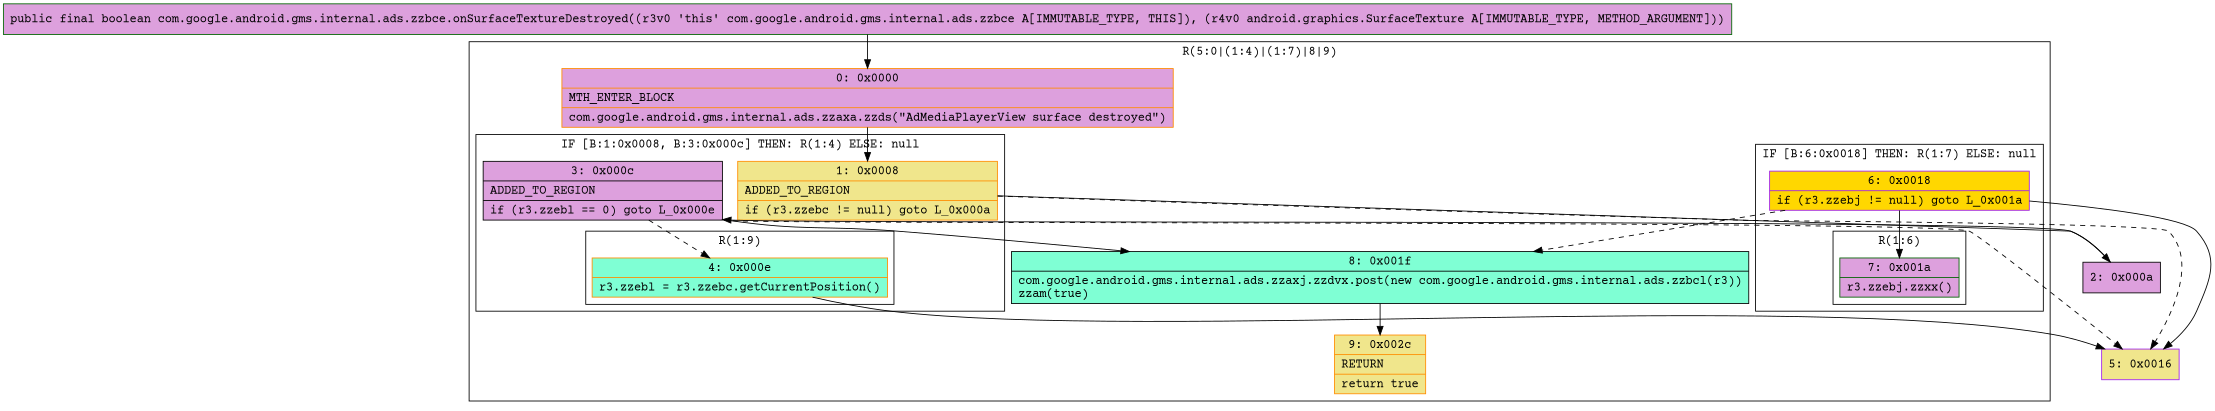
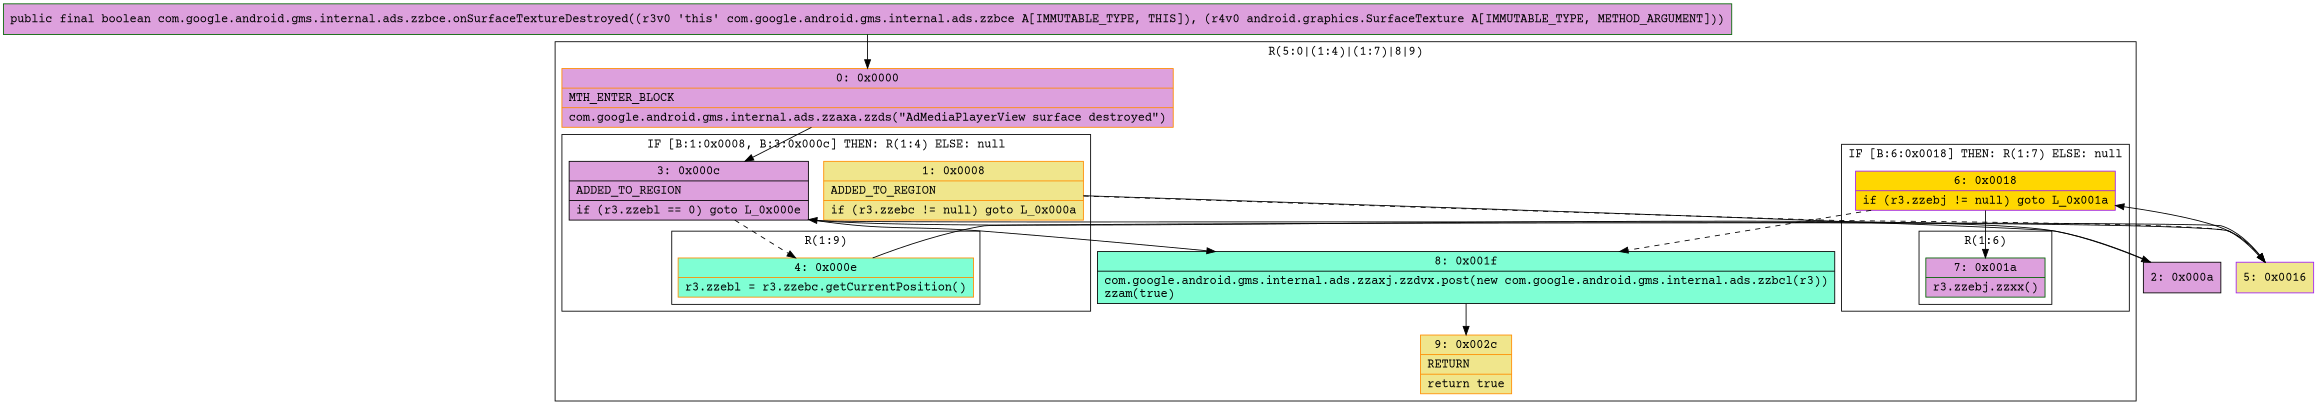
edge "0: 0x0000" -> "1: 0x0008": now "0: 0x0000" -> "3: 0x000c"
edge "6: 0x0018" -> "5: 0x0016": reversed
edge "3: 0x000c" -> "5: 0x0016": style dashed -> solid
